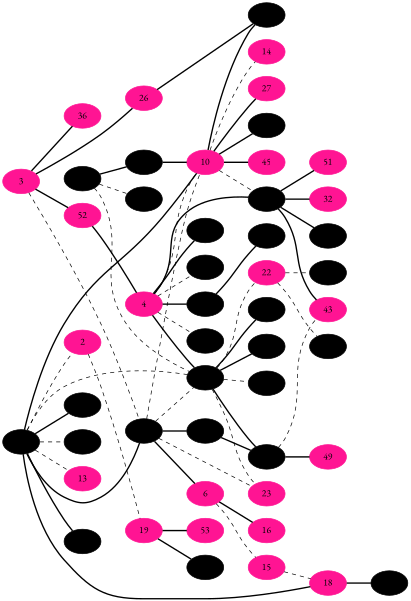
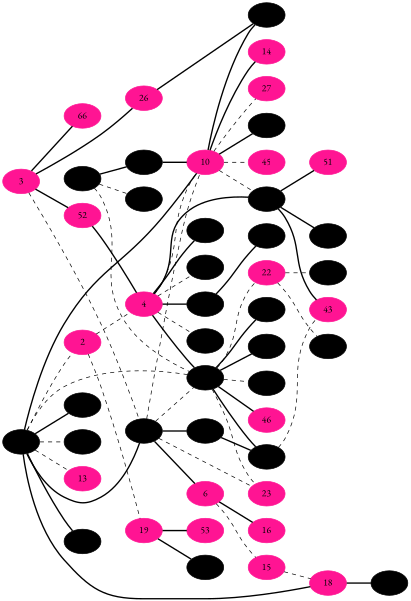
edge "14" -- "10": style dashed -> bold
node "36": label "36" -> "66"
edge "27" -- "10": style bold -> dashed
edge "10" -- "45": style bold -> dashed
node "32": removed
edge "4" -- "2": added
node "46": added
node "49": removed
